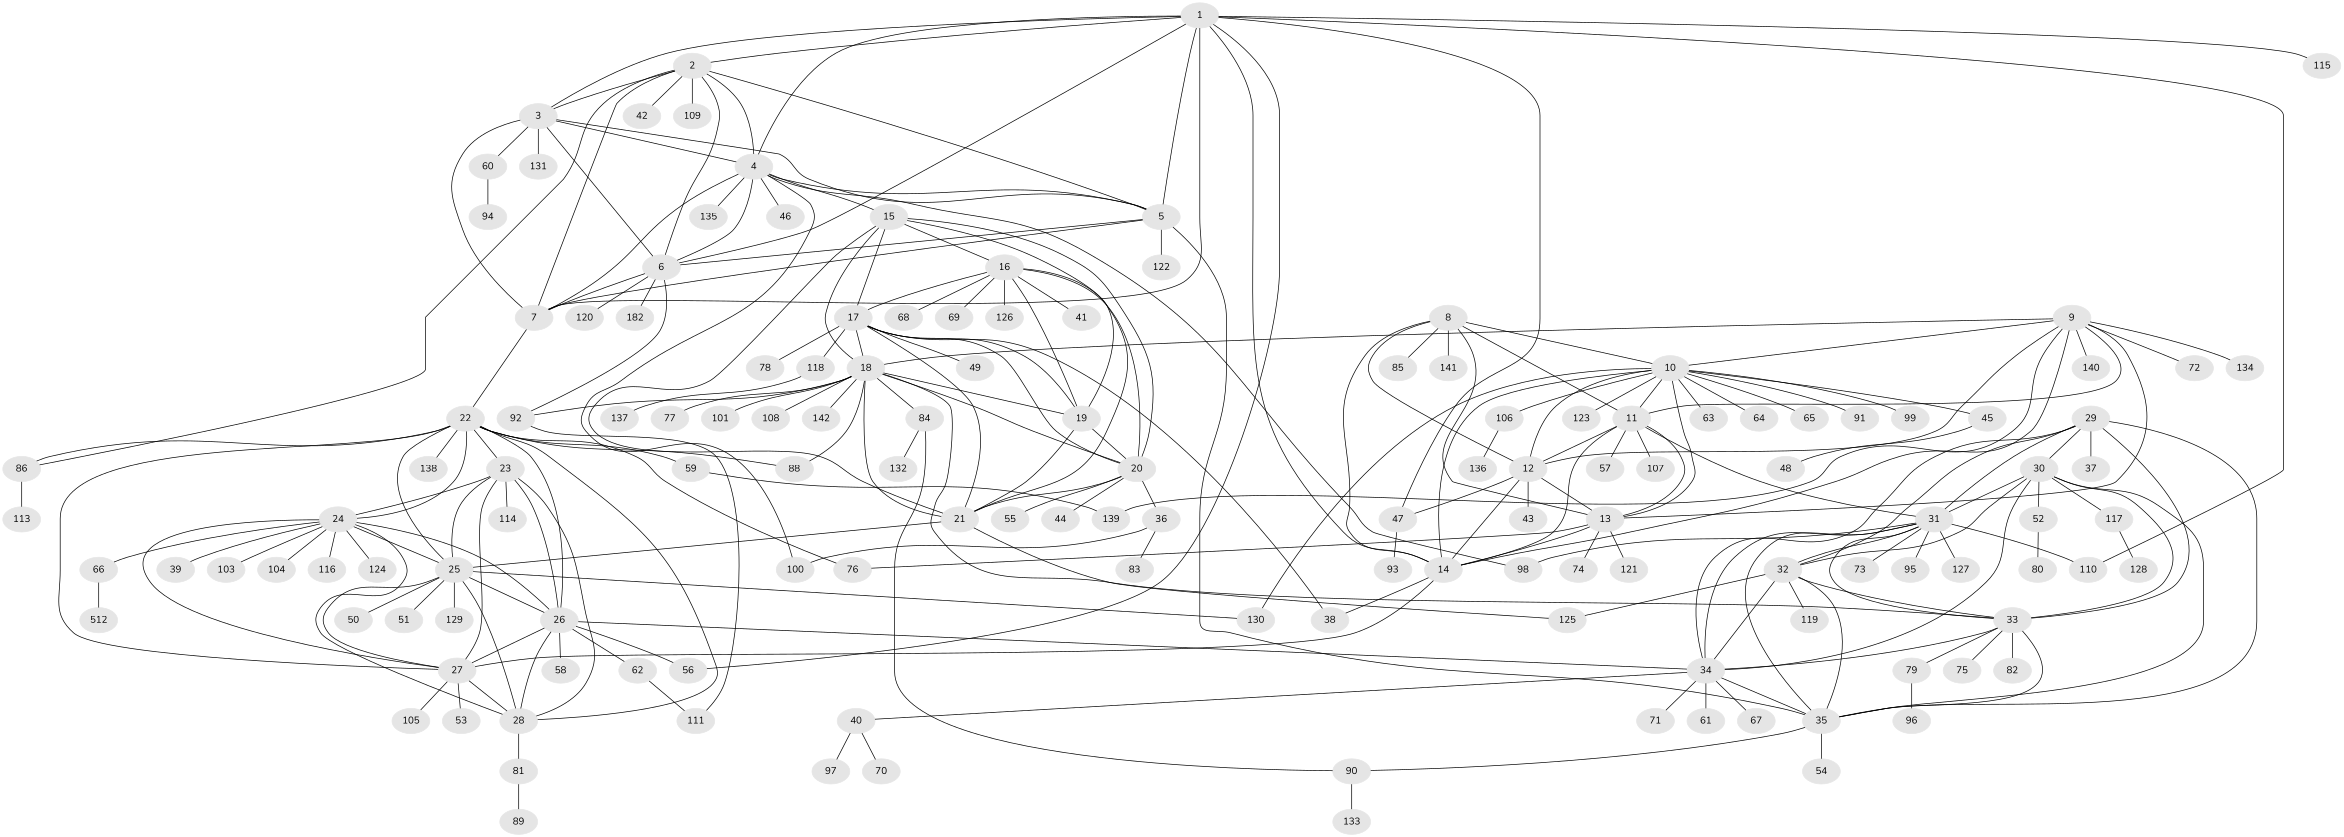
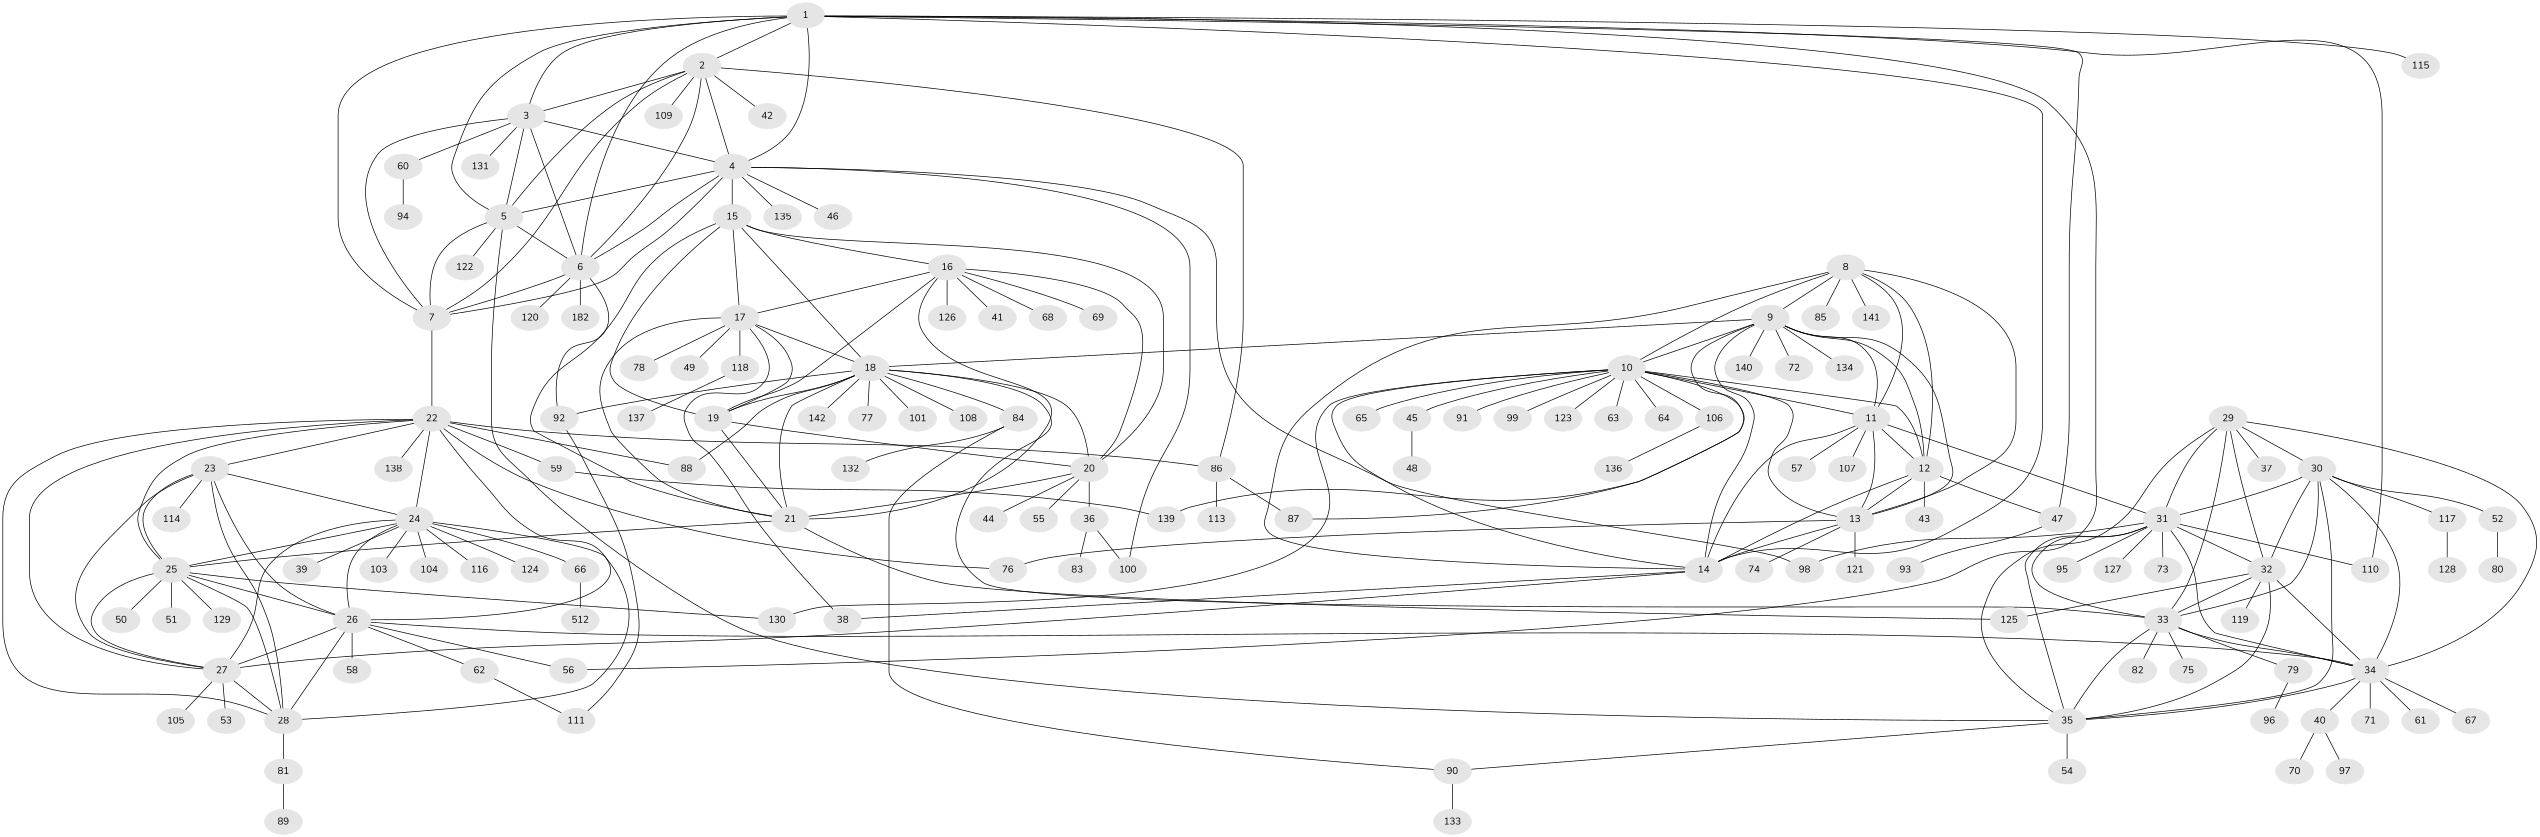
edge "8" -- "9": added
edge "17" -- "20": removed
node "87": added
